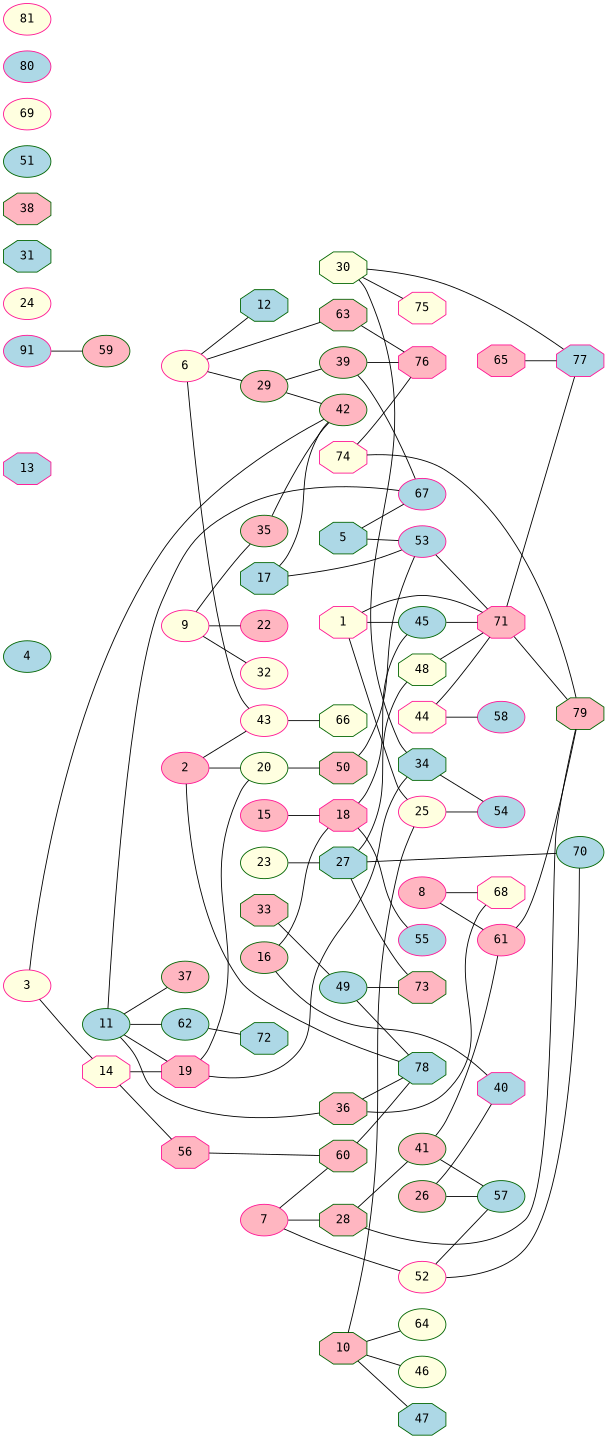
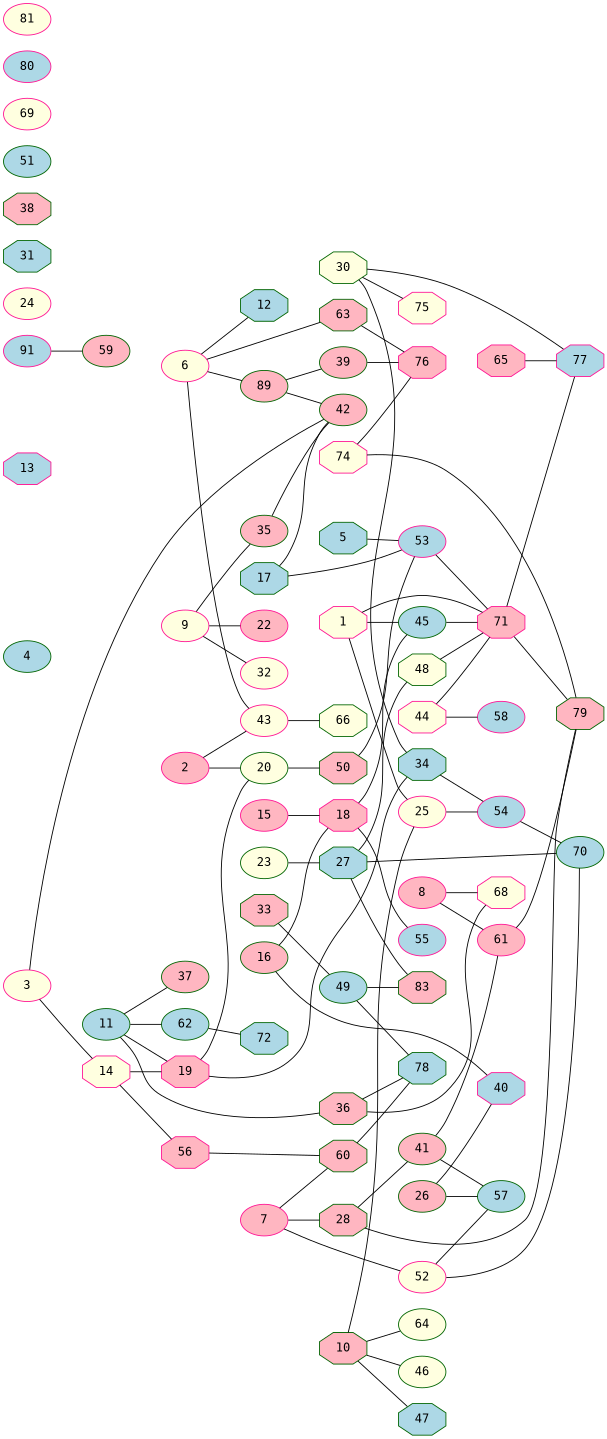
node "29": label "29" -> "89"
node "67": removed
edge "54" -- "70": added
edge "2" -- "78": removed
node "73": label "73" -> "83"
